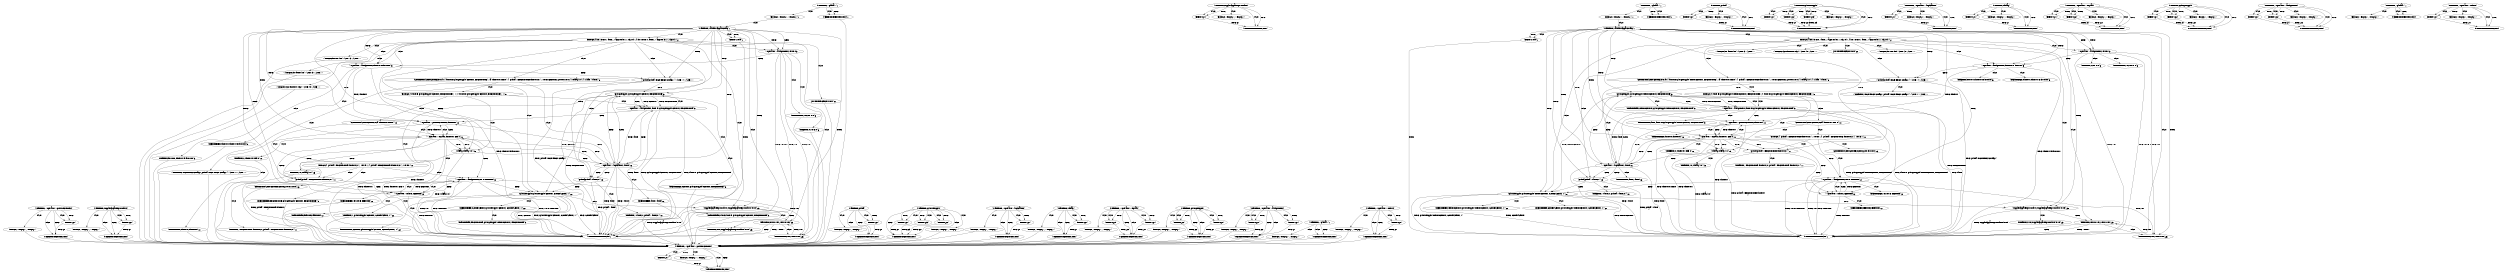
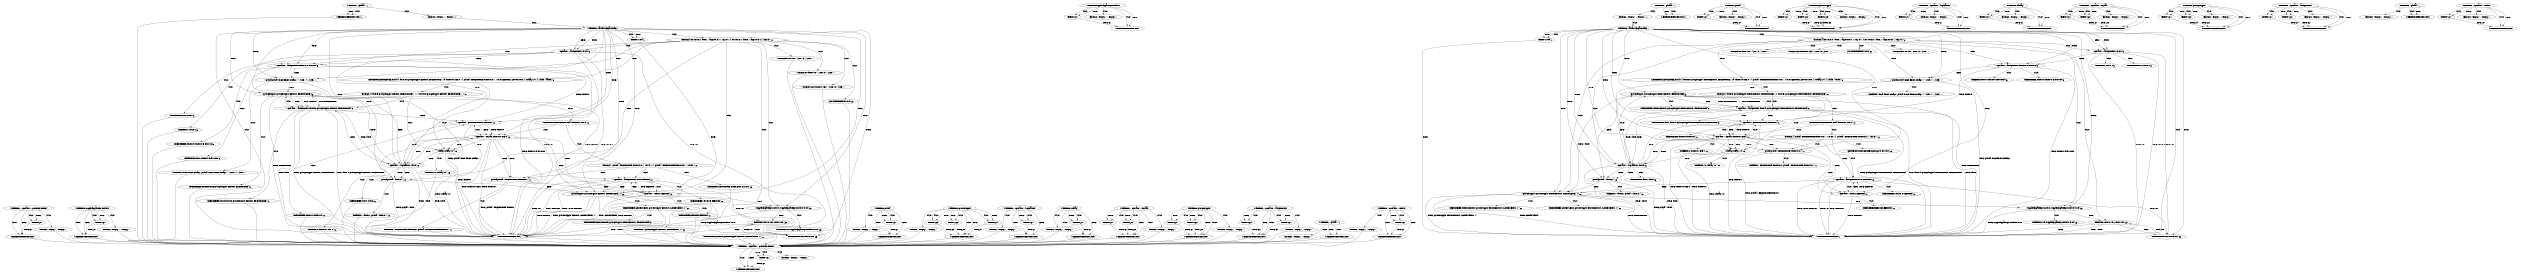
edge "(qrio_get_gpio,qrio_get_gpio(QRIO_GPIO_A, FPGA_DONE))" -> "(qrio_set_gpio,qrio_set_gpio(QRIO_GPIO_A, CONF_SEL_L, 1))": label "DDG: QRIO_GPIO_A" -> "DDG: !done"
node "(IDENTIFIER,GPIO_A,qrio_get_gpio(GPIO_A, FPGA_DONE))": removed
edge "(qrio_set_gpio,qrio_set_gpio(GPIO_A, CONF_SEL_L, 1))" -> "(IDENTIFIER,GPIO_A,qrio_set_gpio(GPIO_A, CONF_SEL_L, 1))": removed, label "AST:"
